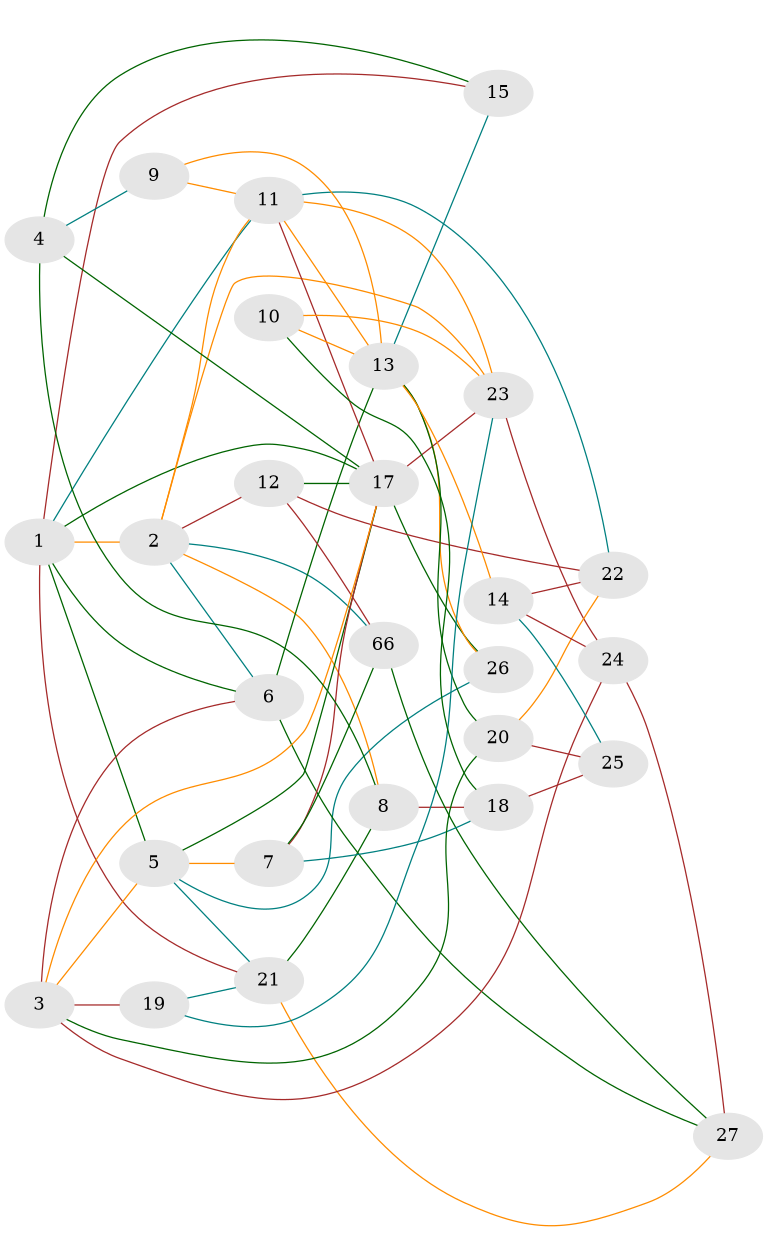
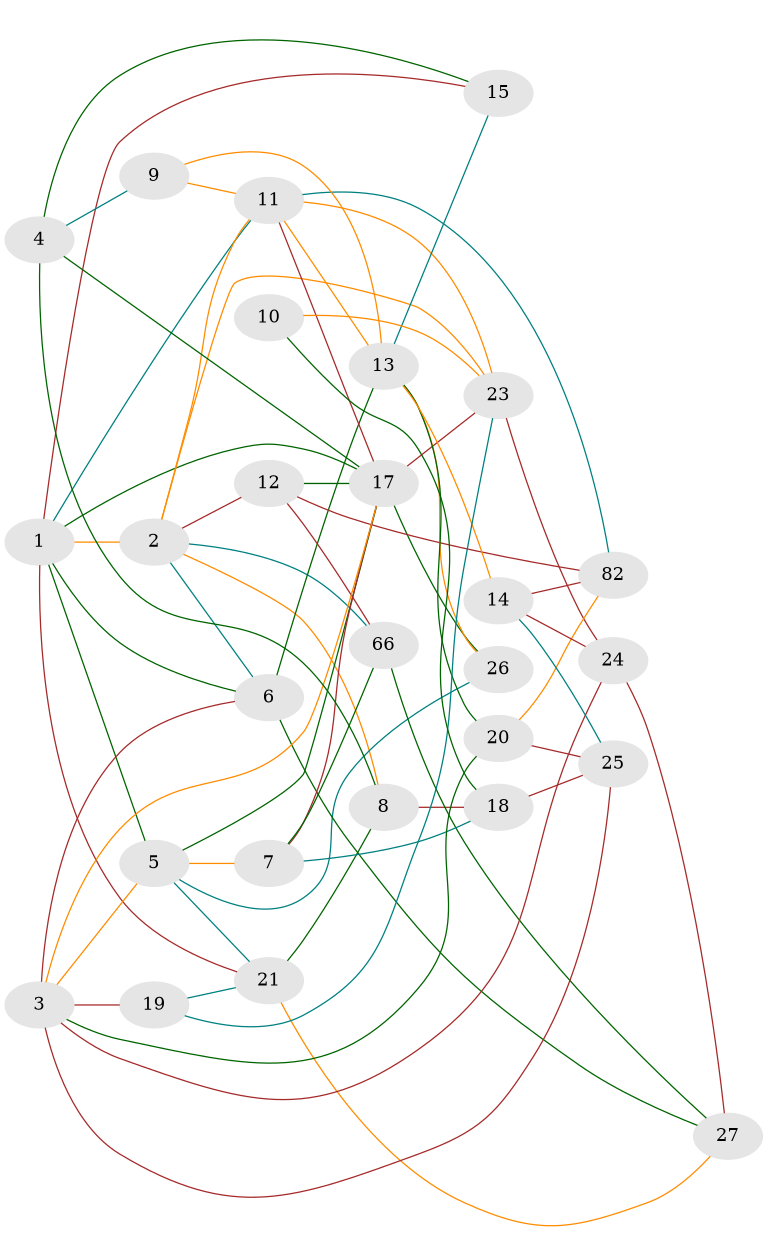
edge "10" -- "13": removed
node "22": label "22" -> "82"
edge "25" -- "3": added
